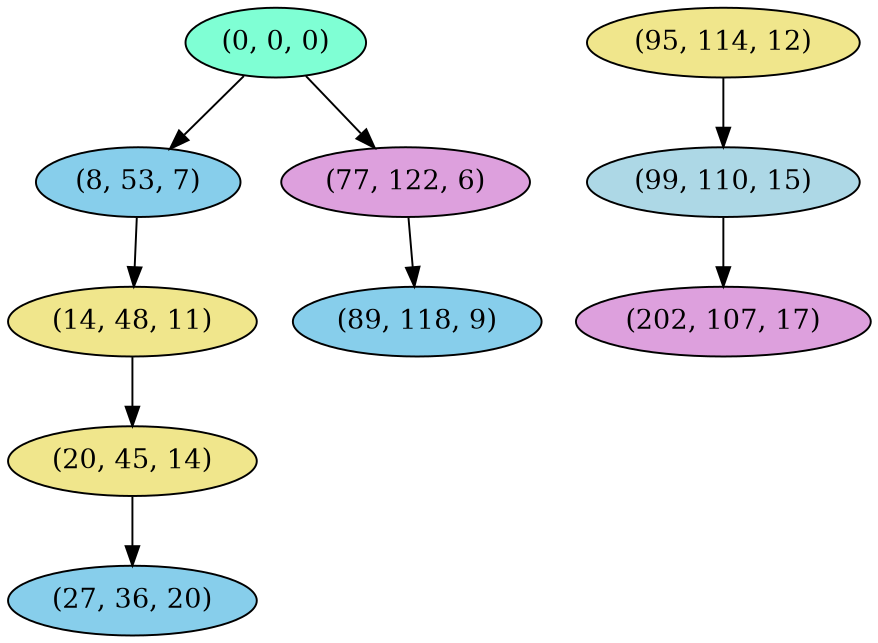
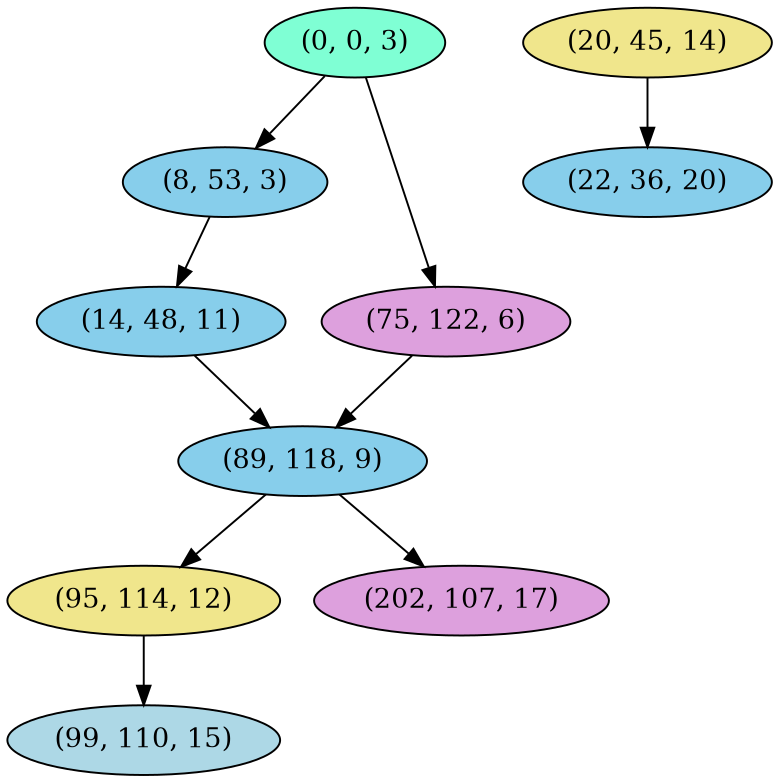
node "(0, 0, 0)": label "(0, 0, 0)" -> "(0, 0, 3)"
node "(8, 53, 7)": label "(8, 53, 7)" -> "(8, 53, 3)"
node "(77, 122, 6)": label "(77, 122, 6)" -> "(75, 122, 6)"
edge "(99, 110, 15)" -> "(202, 107, 17)": now "(89, 118, 9)" -> "(202, 107, 17)"
node "(14, 48, 11)": fillcolor khaki -> skyblue
edge "(14, 48, 11)" -> "(20, 45, 14)": now "(14, 48, 11)" -> "(89, 118, 9)"
edge "(89, 118, 9)" -> "(95, 114, 12)": added
node "(27, 36, 20)": label "(27, 36, 20)" -> "(22, 36, 20)"
